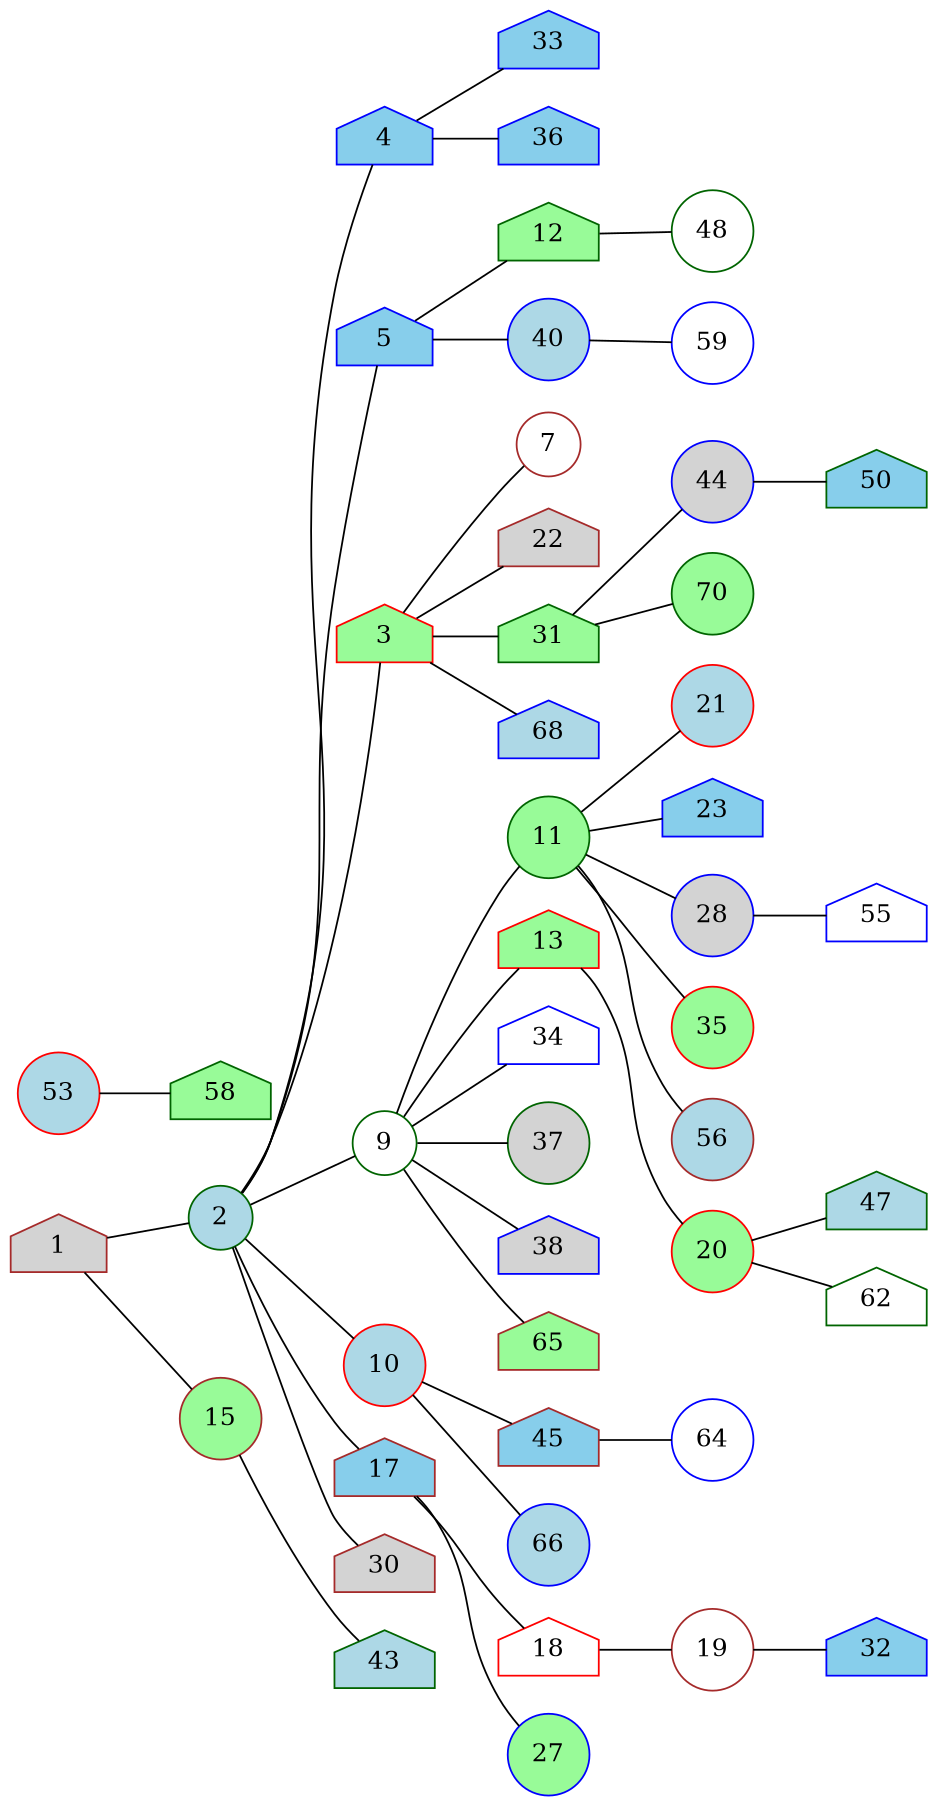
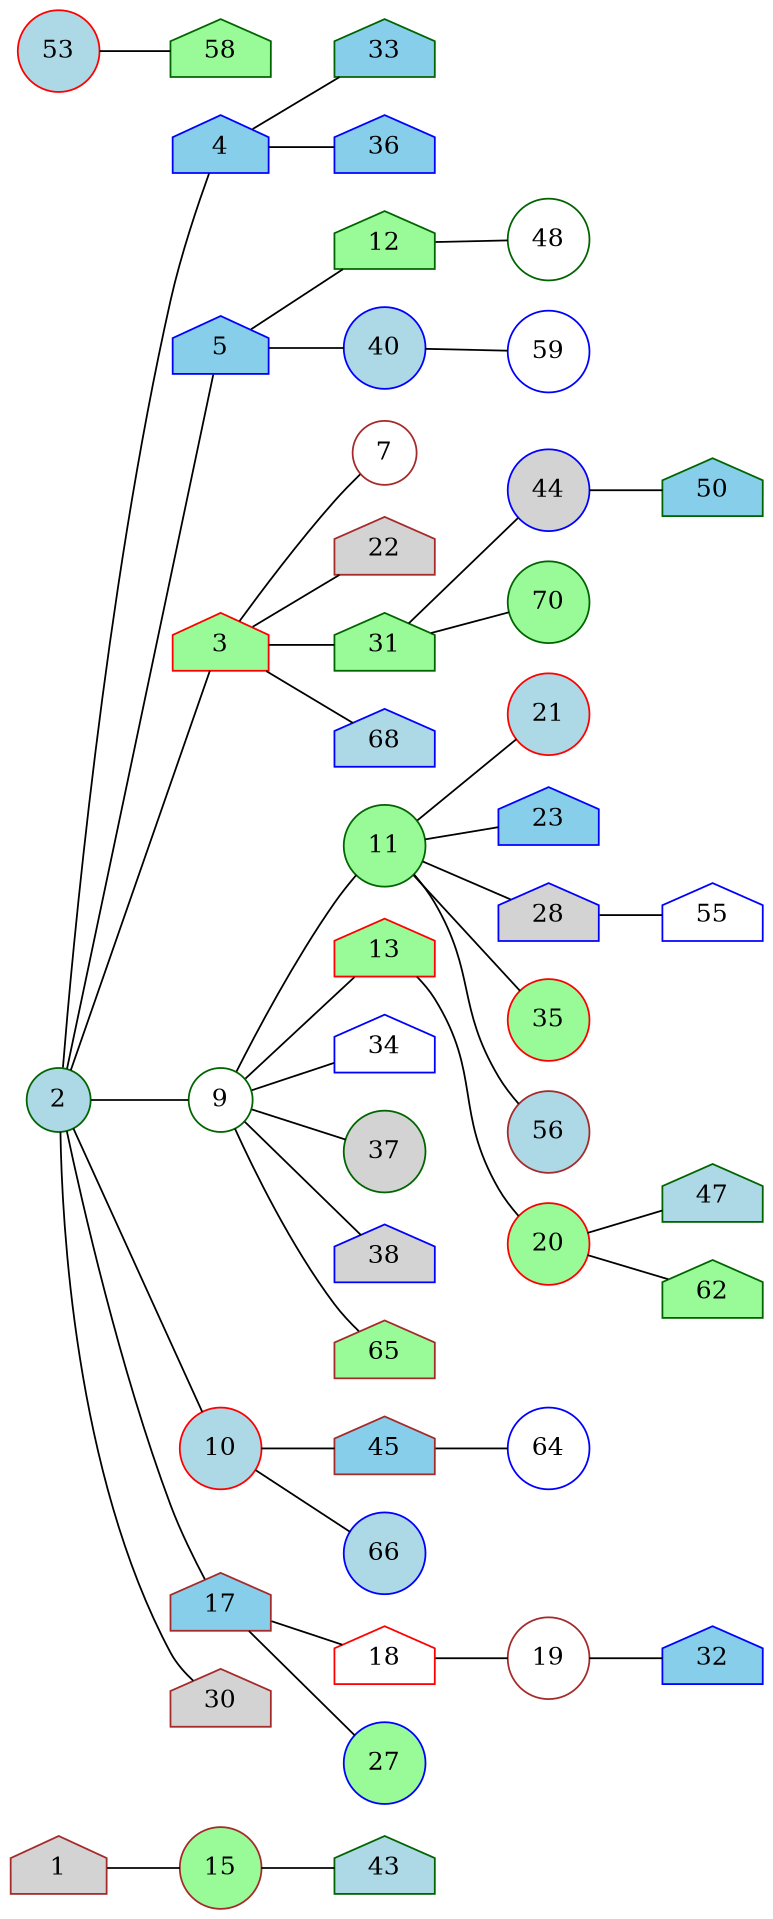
node "33": color blue -> darkgreen
node "28": shape circle -> house
edge "2" -- "1": removed
node "62": fillcolor white -> palegreen
